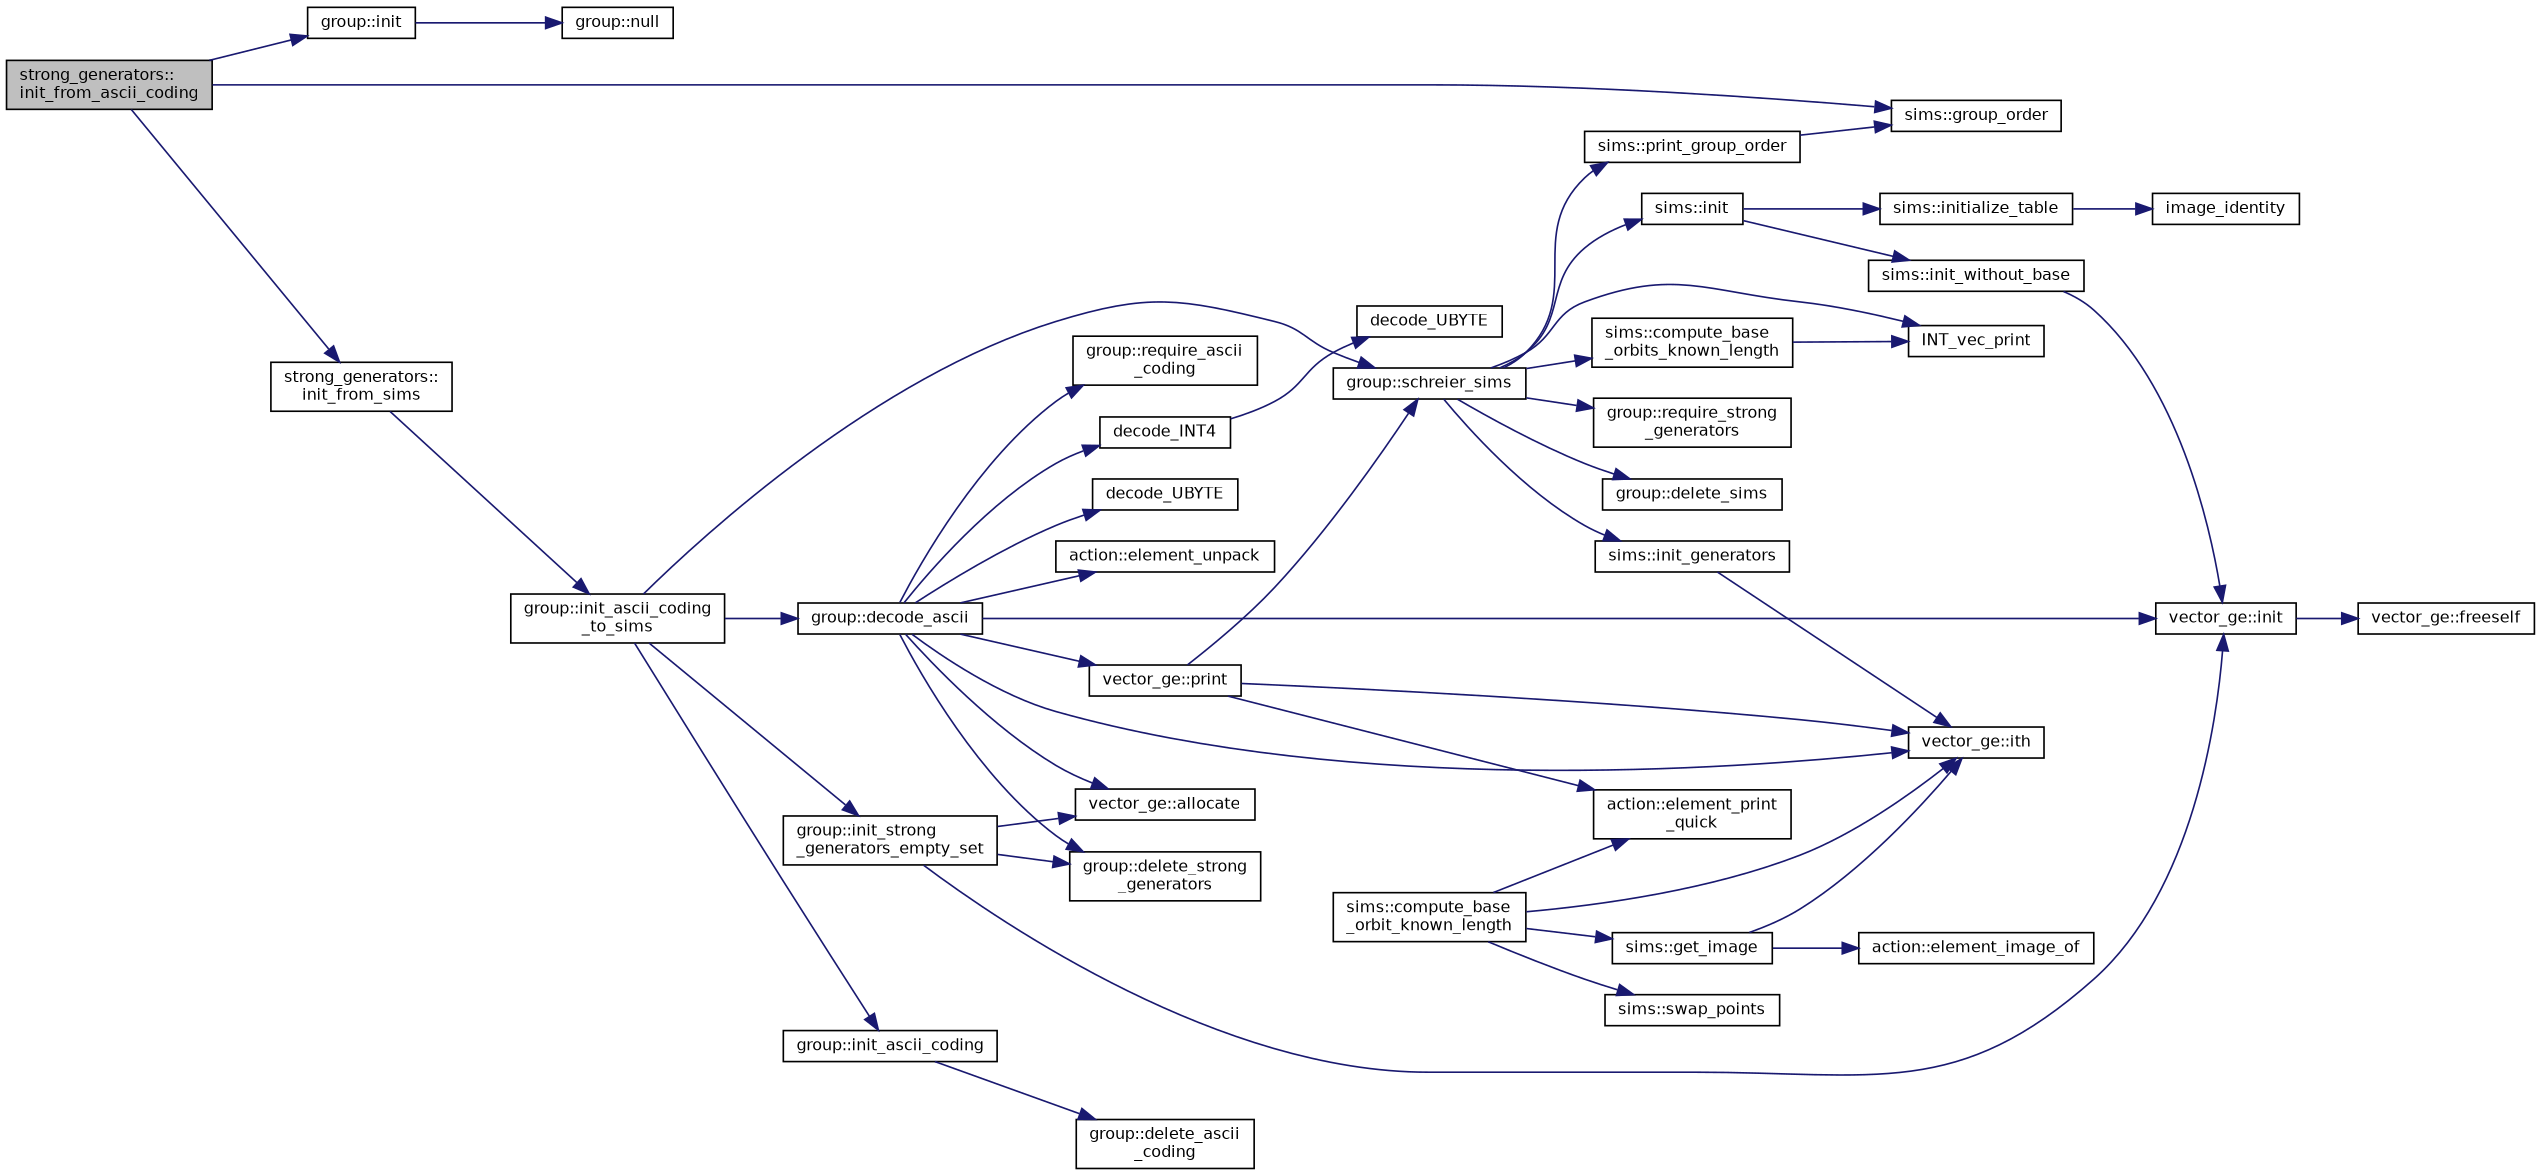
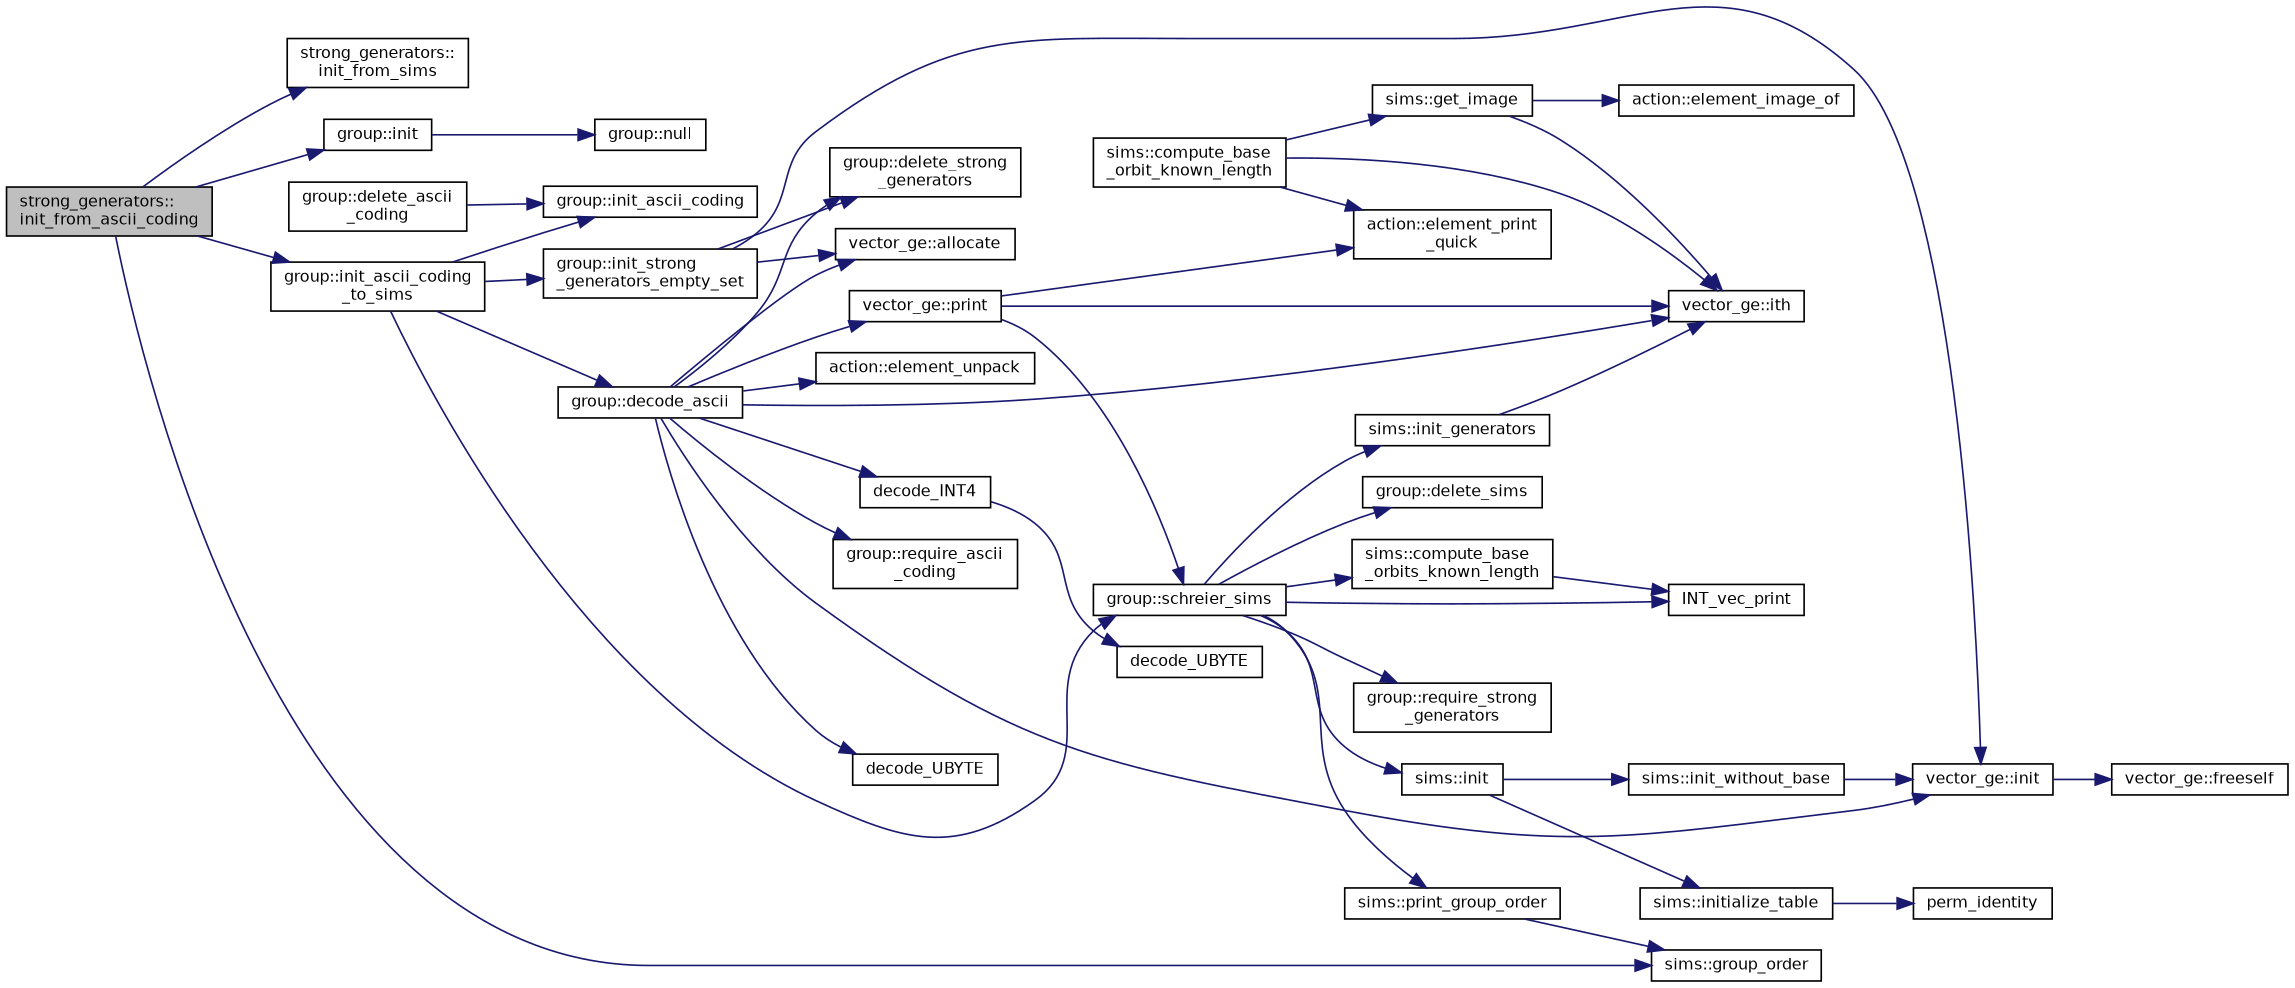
node "image_identity": label "image_identity" -> "perm_identity"
edge "strong_generators:: init_from_sims" -> "group::init_ascii_coding _to_sims": now "strong_generators:: init_from_ascii_coding" -> "group::init_ascii_coding _to_sims"
node "sims::swap_points": removed
edge "group::init_ascii_coding" -> "group::delete_ascii _coding": reversed
